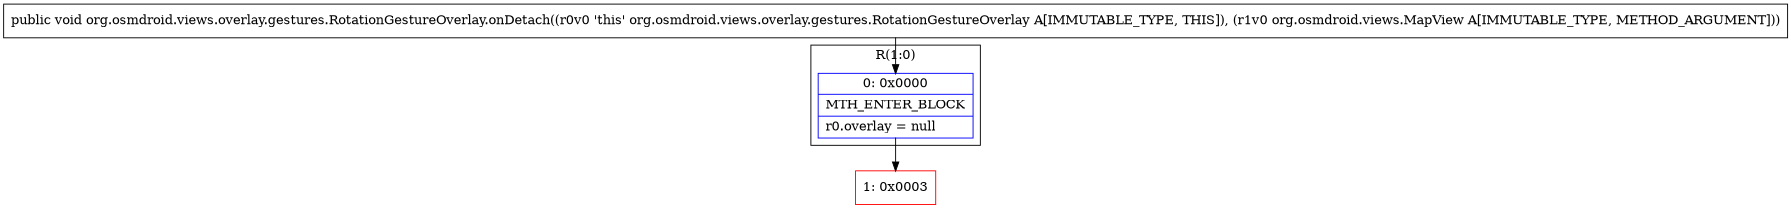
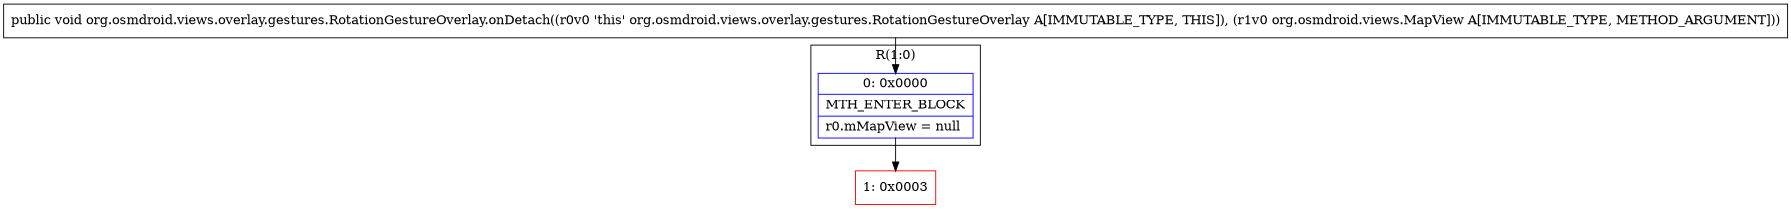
node "0: 0x0000": text "r0.overlay = null" -> "r0.mMapView = null"
